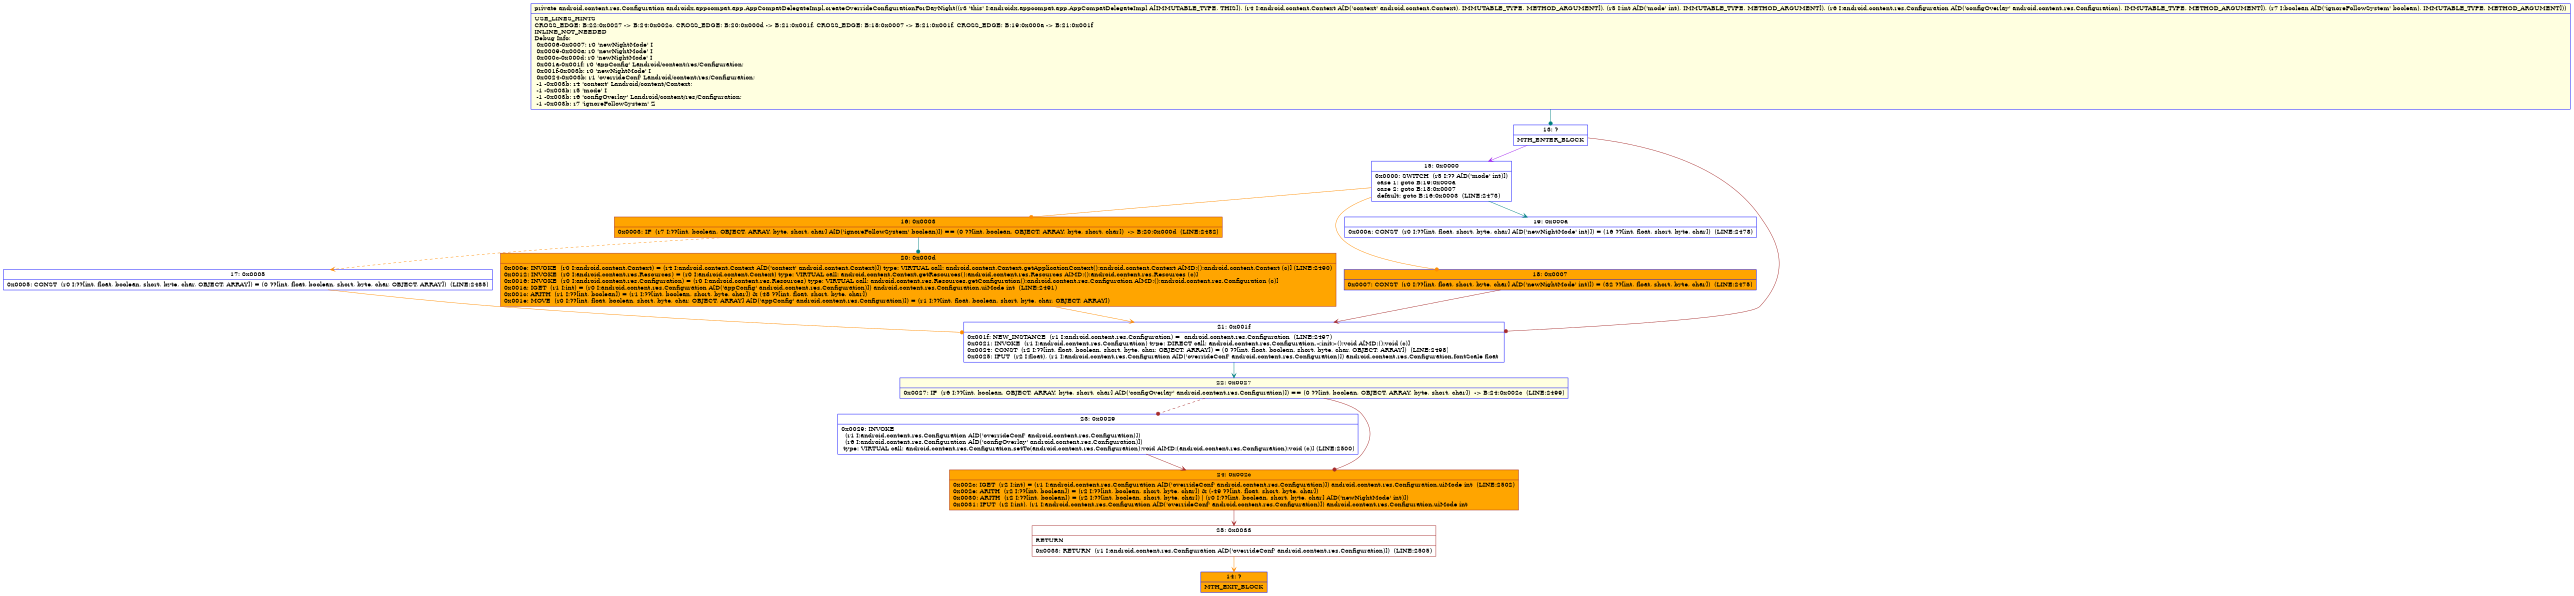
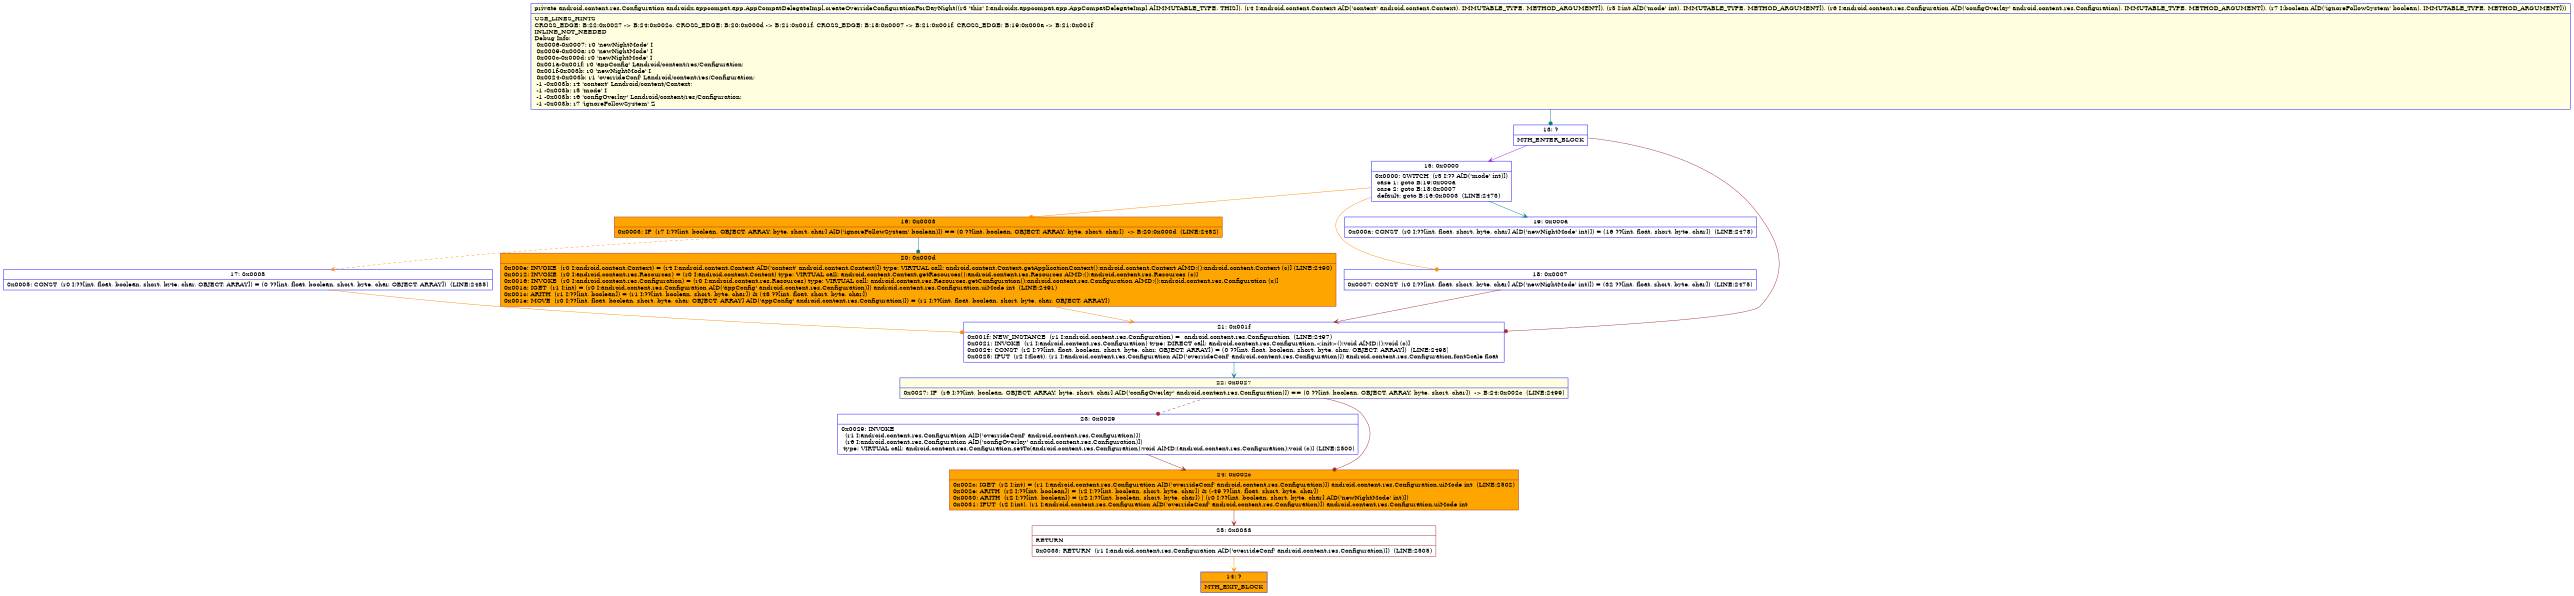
node "18: 0x0007": fillcolor orange -> white
